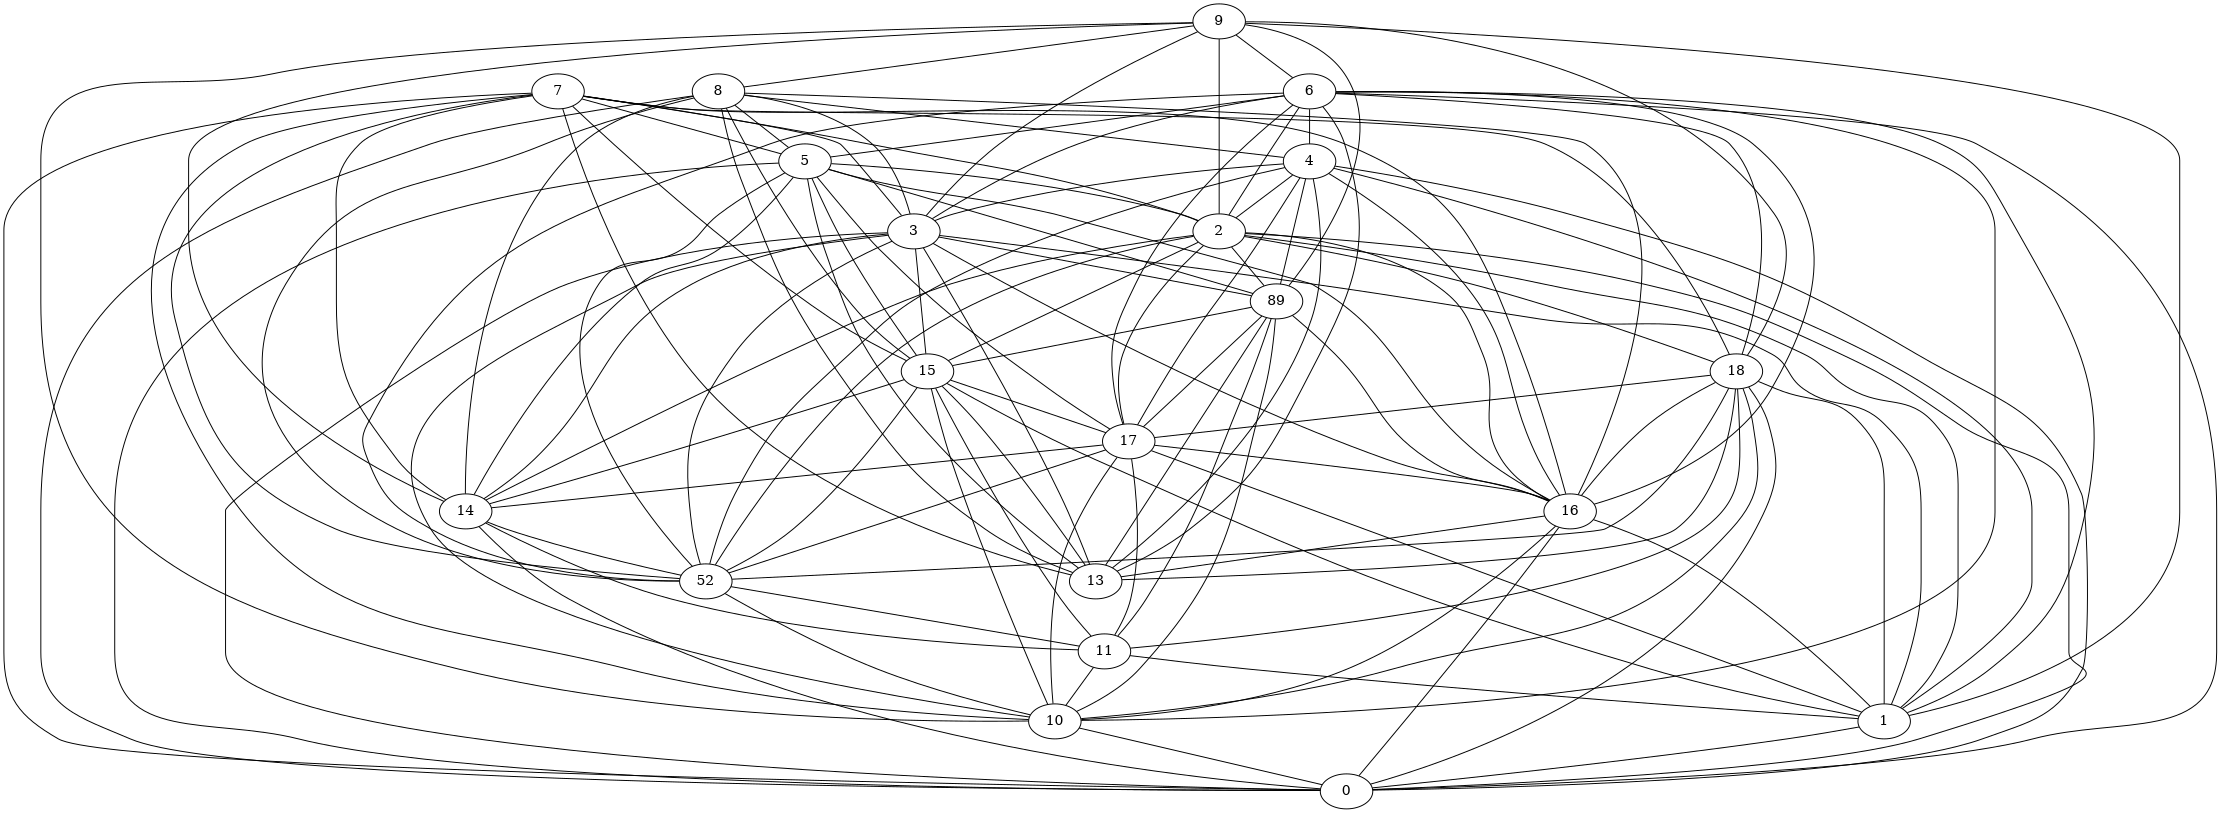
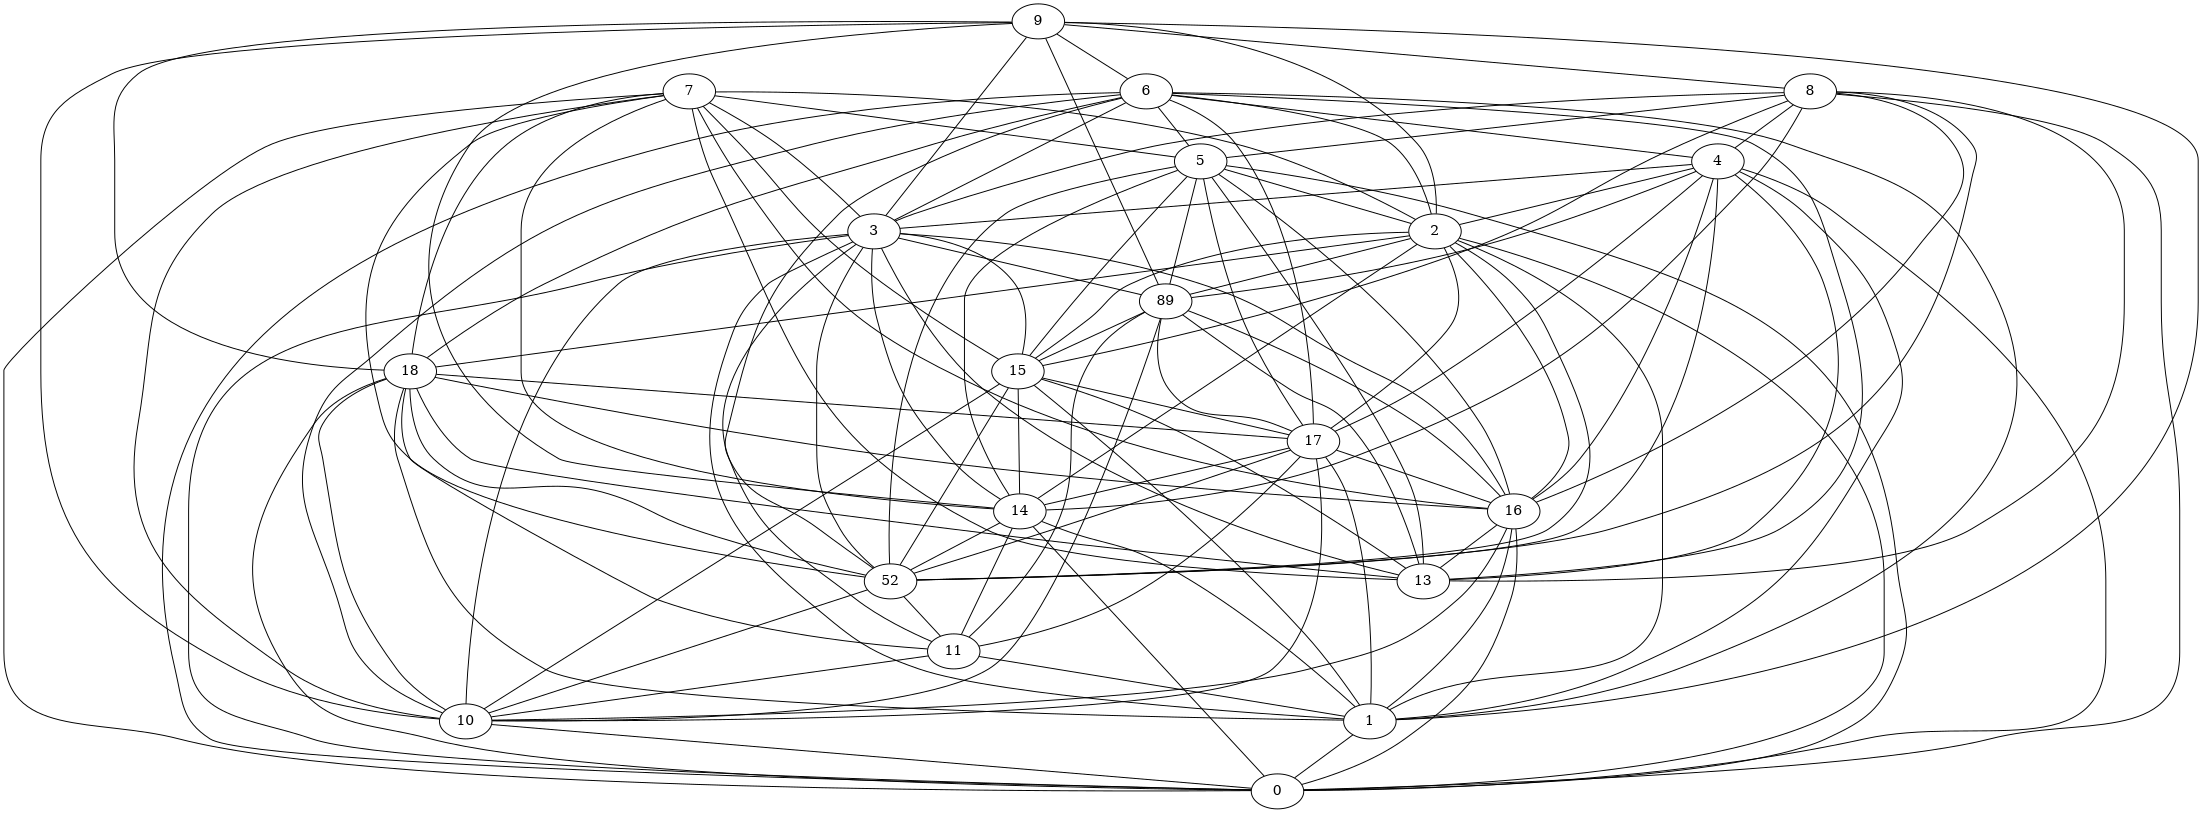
edge "6" -- "16": removed
edge "15" -- "11": now "3" -- "11"
edge "14" -- "1": added
